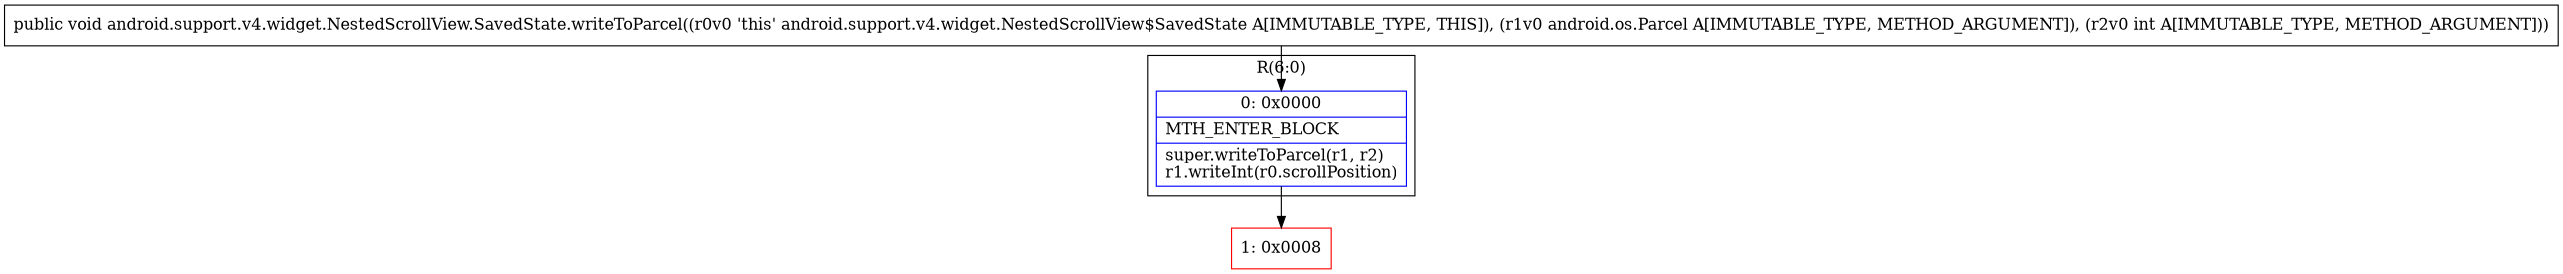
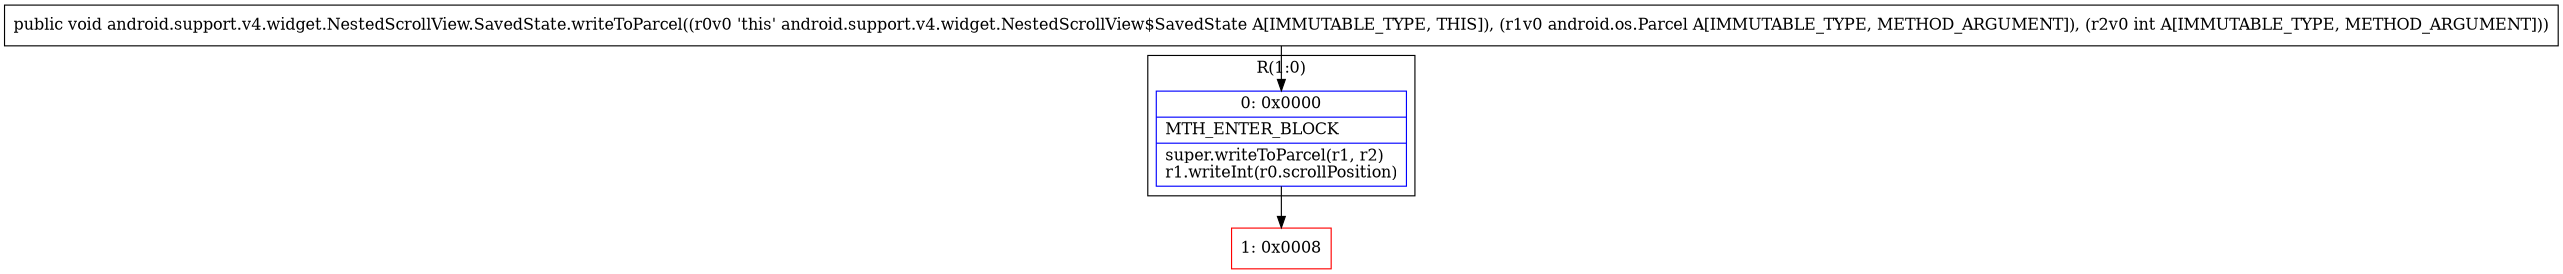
cluster "R(6:0)": label "R(6:0)" -> "R(1:0)"
